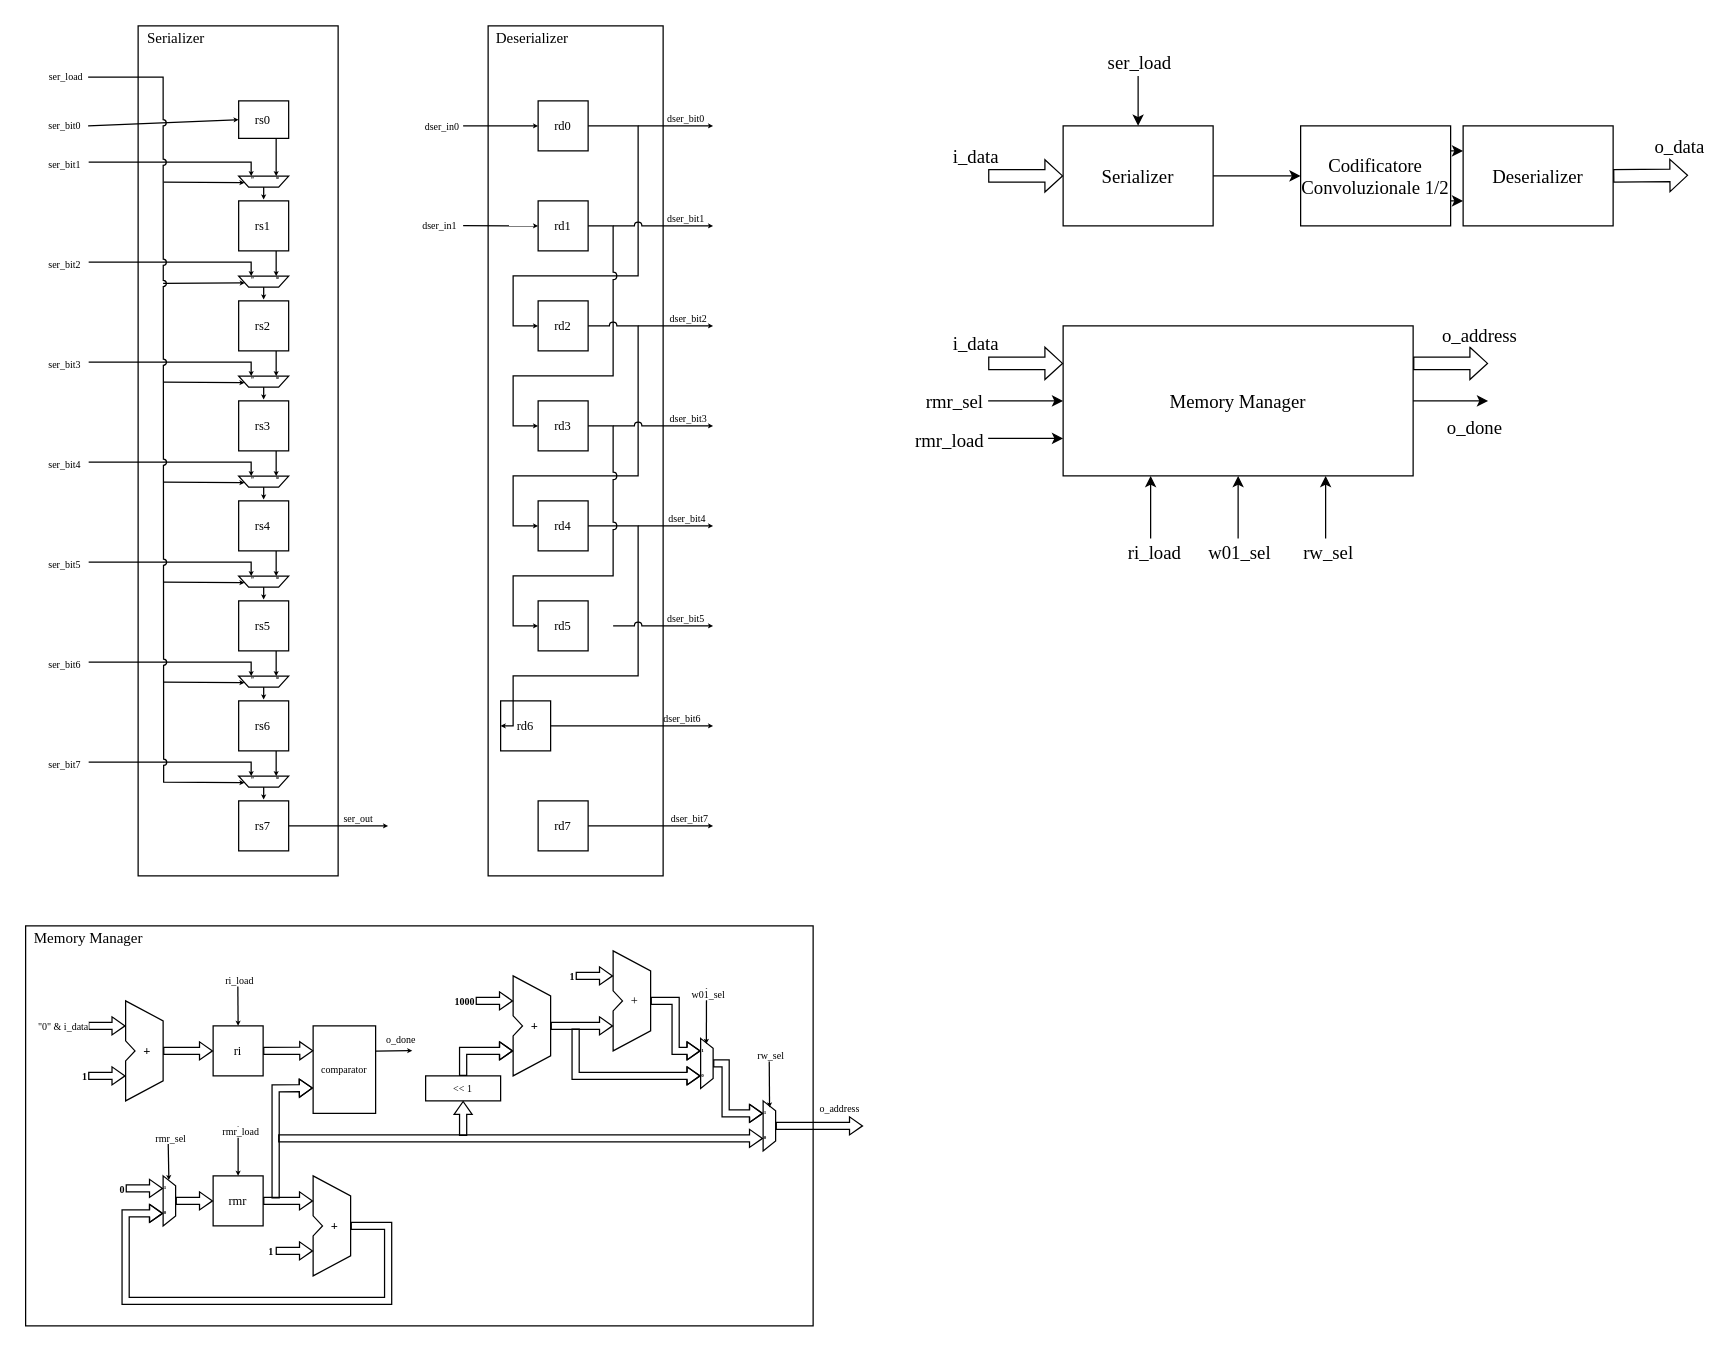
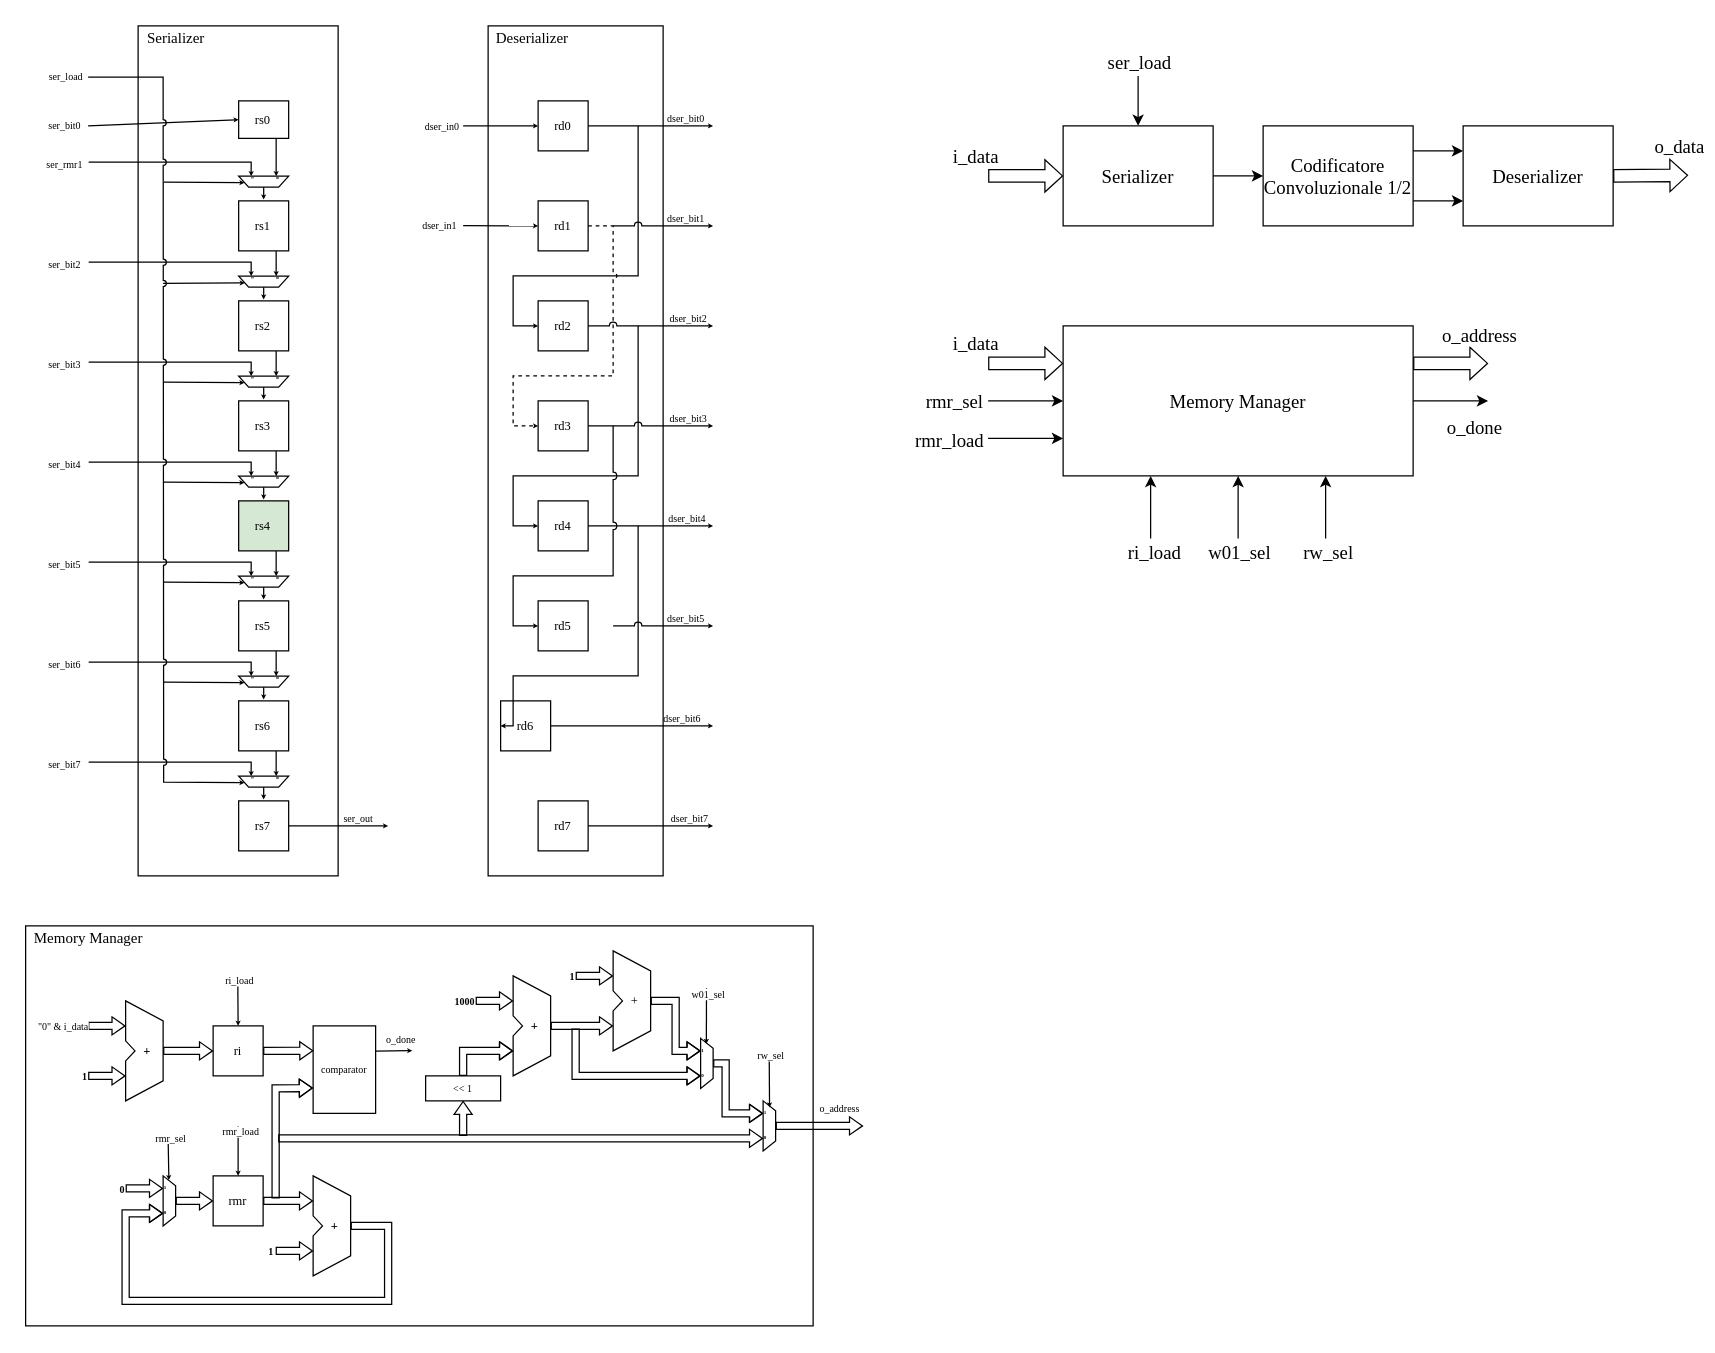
node "ser_bit1": label "ser_bit1" -> "ser_rmr1"
node "Codificatore Convoluzionale 1/2": moved (1376, 176) -> (1338, 176)
edge "rd1" -> "rd3": style solid -> dashed
node "rs4": fillcolor #ffffff -> #d5e8d4
